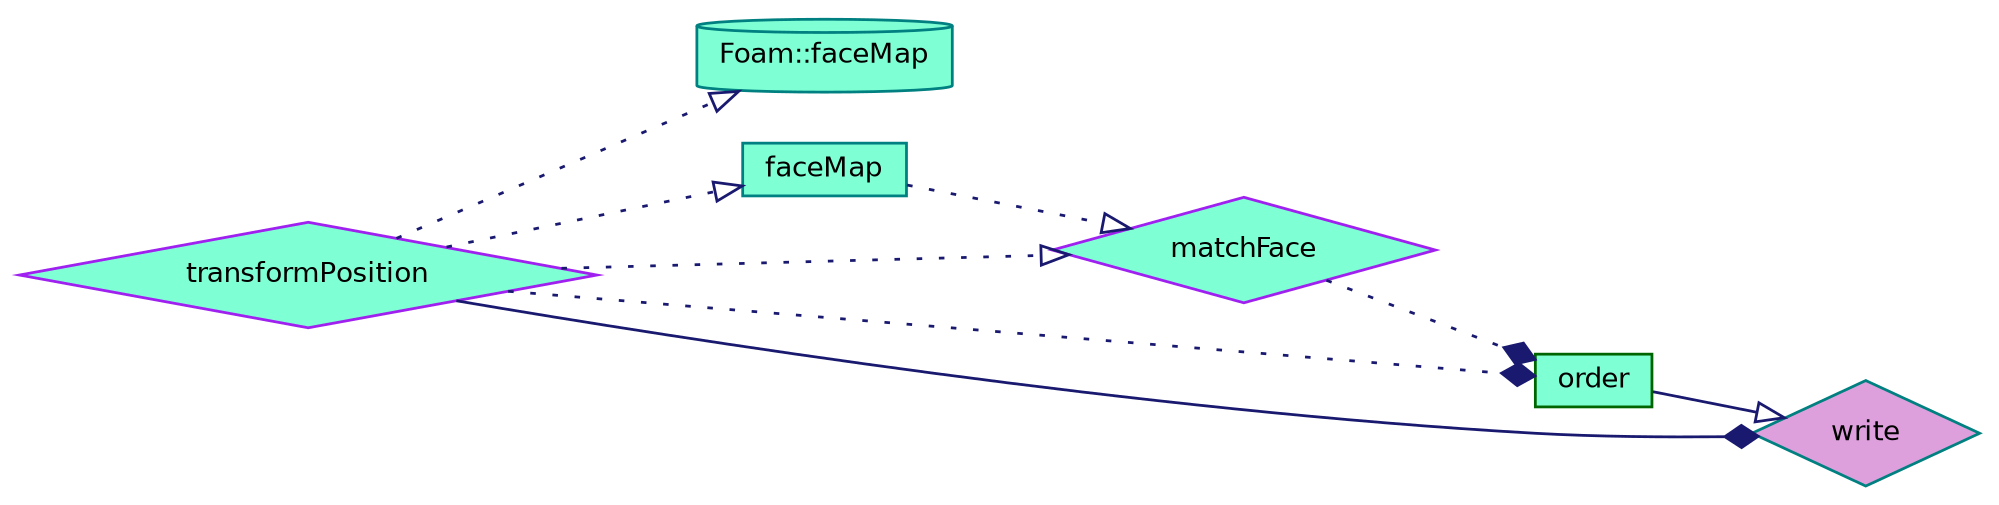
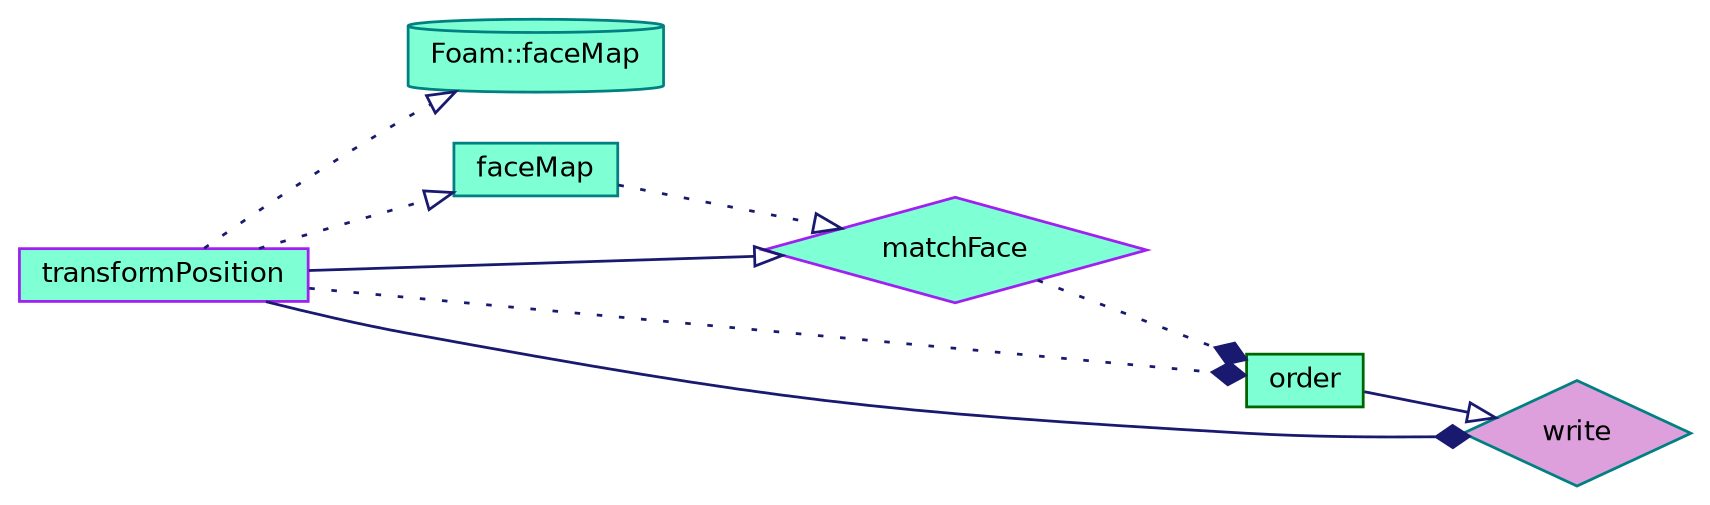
edge "transformPosition" -> "matchFace": style dotted -> solid
node "transformPosition": shape diamond -> box
